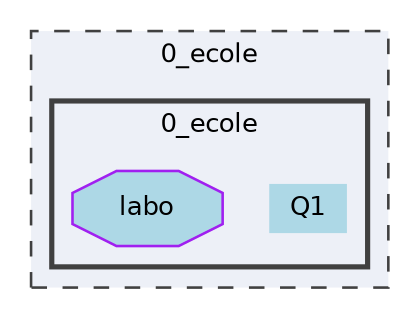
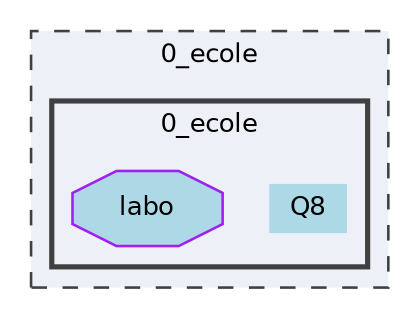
node "Q1": label "Q1" -> "Q8"
